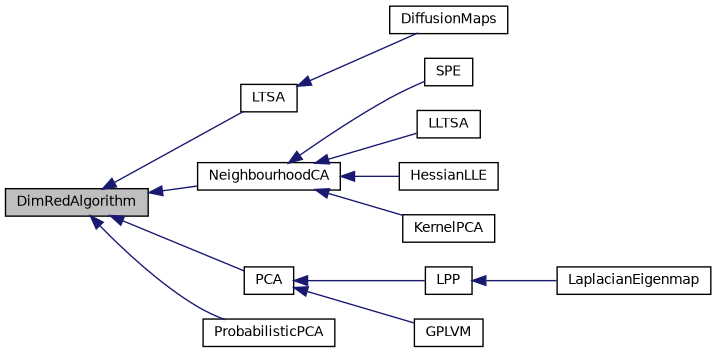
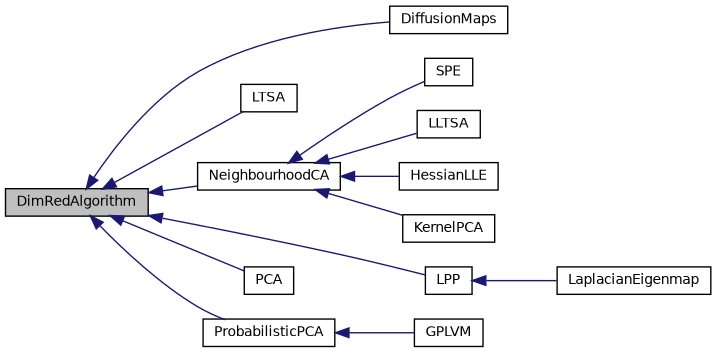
edge "DiffusionMaps" -> "LTSA": now "DiffusionMaps" -> "DimRedAlgorithm"
edge "LPP" -> "PCA": now "LPP" -> "DimRedAlgorithm"
edge "GPLVM" -> "PCA": now "GPLVM" -> "ProbabilisticPCA"
